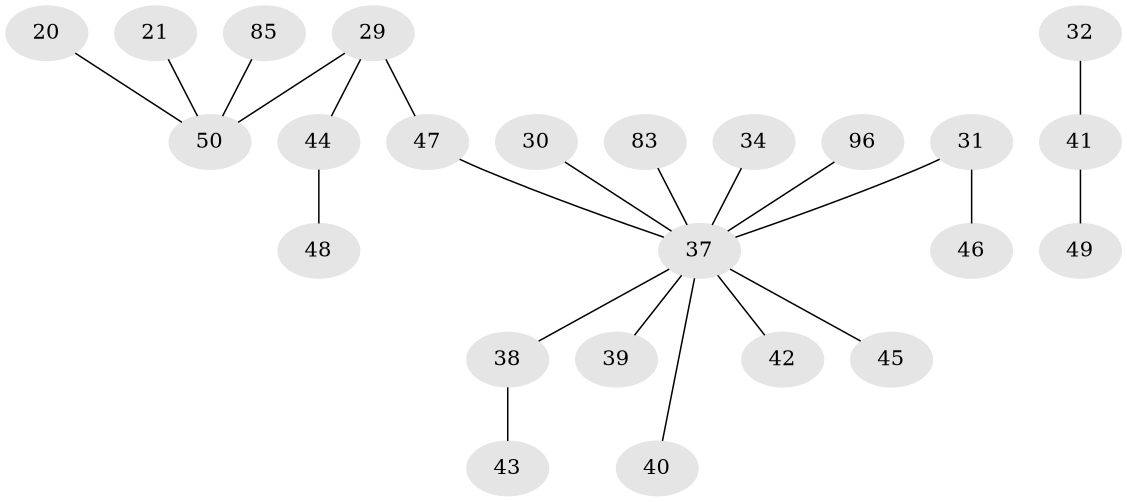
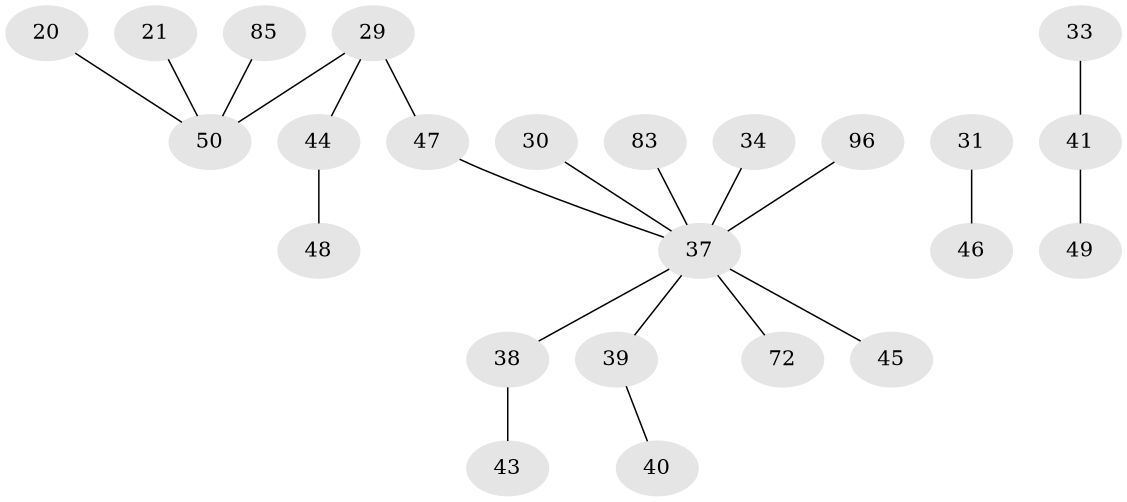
node "32": label "32" -> "33"
edge "31" -- "37": removed
edge "37" -- "40": now "39" -- "40"
node "42": label "42" -> "72"
